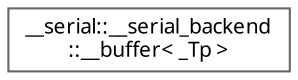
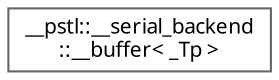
node "__serial::__serial_backend ::__buffer< _Tp >": label "__serial::__serial_backend ::__buffer< _Tp >" -> "__pstl::__serial_backend ::__buffer< _Tp >"
